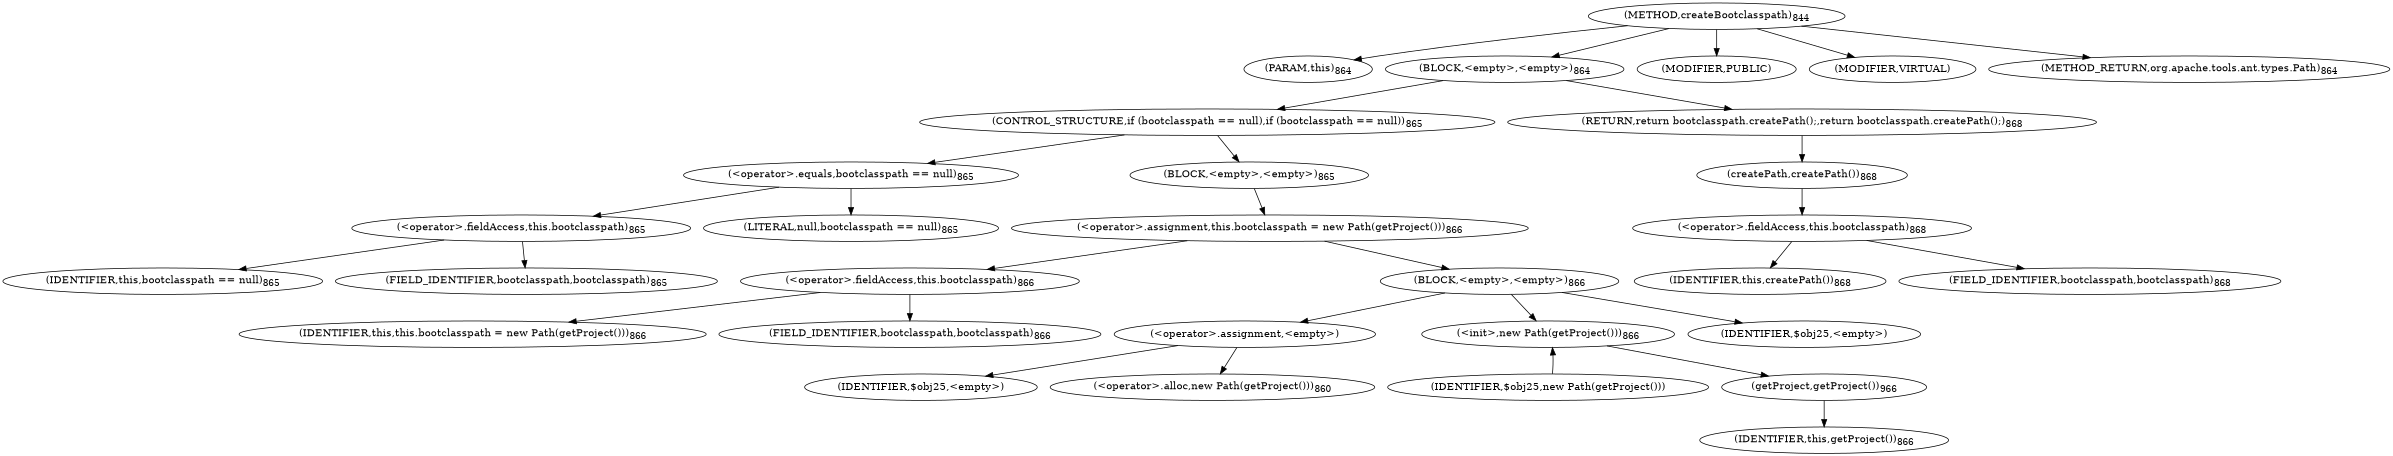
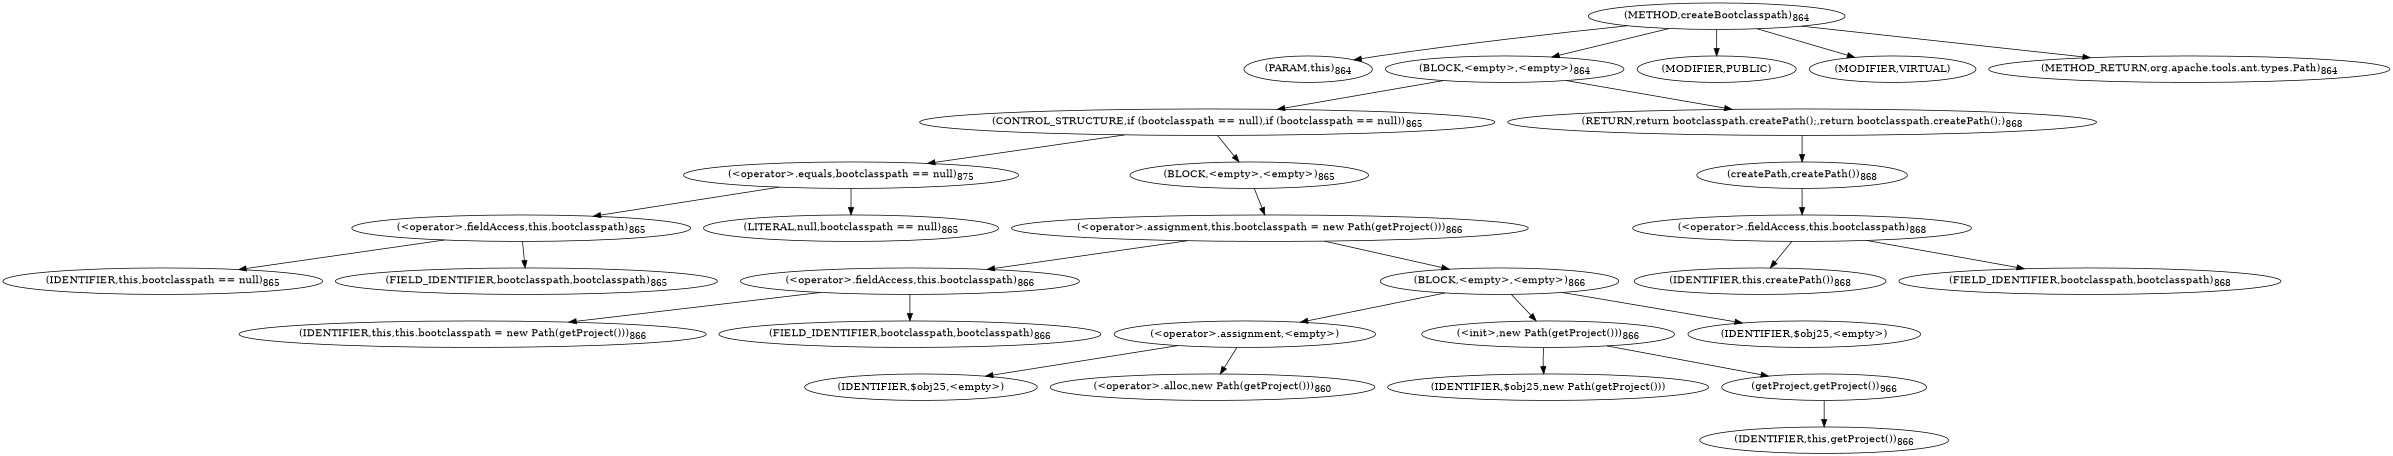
node "(METHOD,createBootclasspath)": text "844" -> "864"
node "(<operator>.equals,bootclasspath == null)": text "865" -> "875"
edge "(IDENTIFIER,$obj25,new Path(getProject()))" -> "(<init>,new Path(getProject()))": reversed
